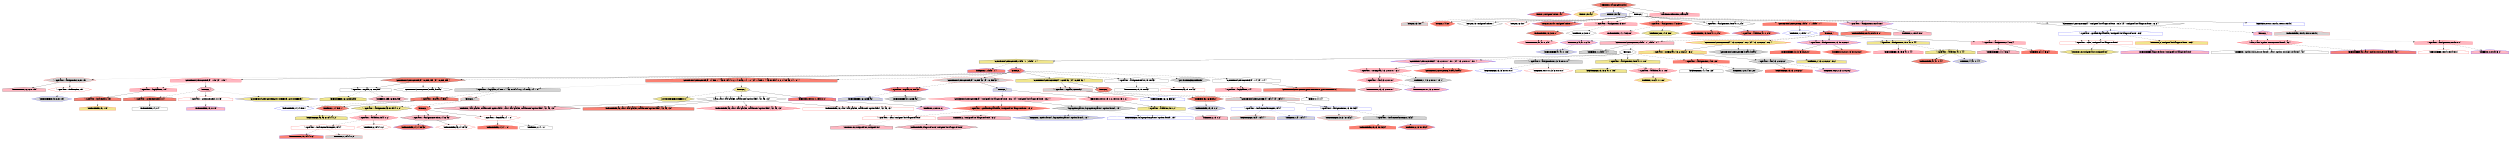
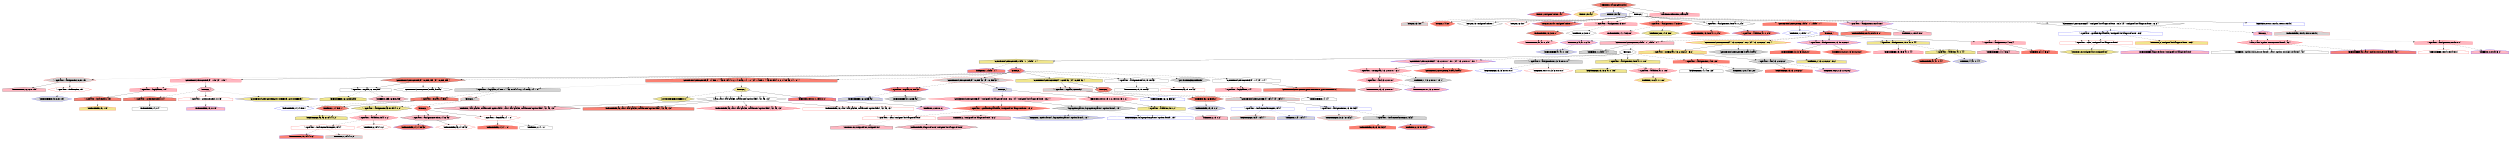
node "(PARAM,v4,!v4)": label "(PARAM,v4,!v4)" -> "(IDENTIFIER,v4,!v4)"
